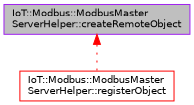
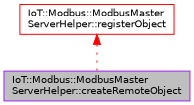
edge "IoT::Modbus::ModbusMaster ServerHelper::registerObject" -> "IoT::Modbus::ModbusMaster ServerHelper::createRemoteObject": reversed
